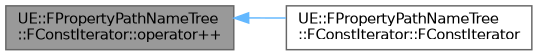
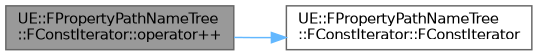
edge "UE::FPropertyPathNameTree ::FConstIterator::FConstIterator" -> "UE::FPropertyPathNameTree ::FConstIterator::operator++": reversed
